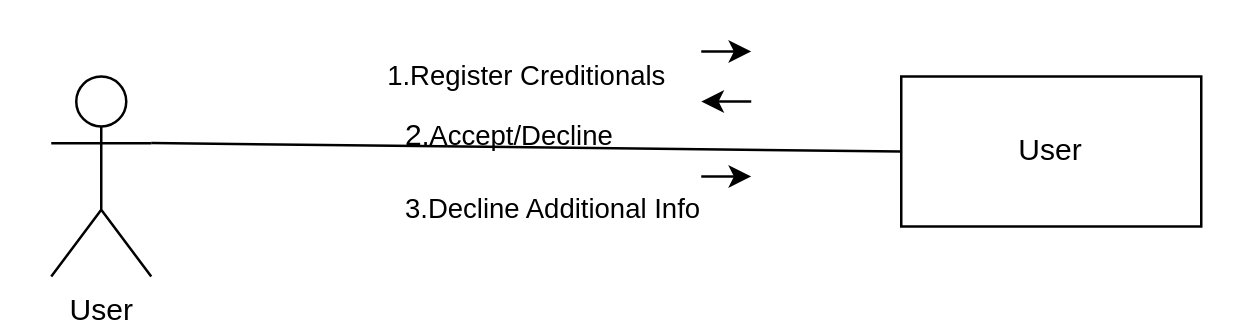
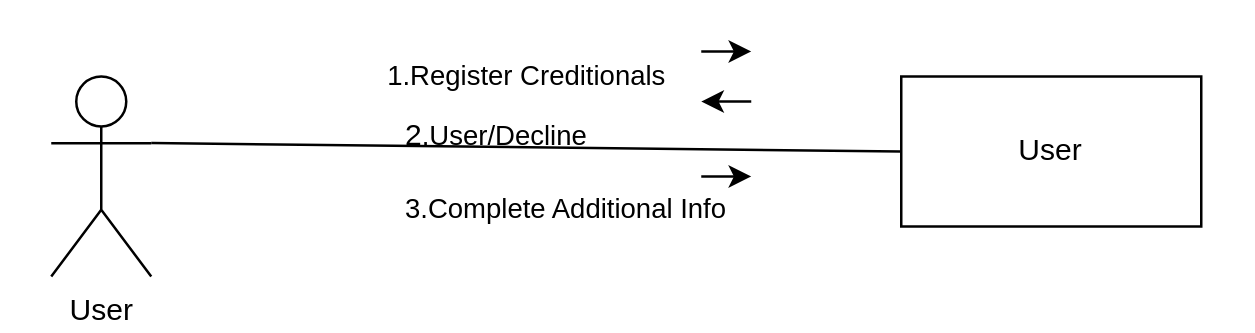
node "2.Accept/Decline": label "2.Accept/Decline" -> "2.User/Decline"
node "3.Decline Additional Info": label "3.Decline Additional Info" -> "3.Complete Additional Info"
